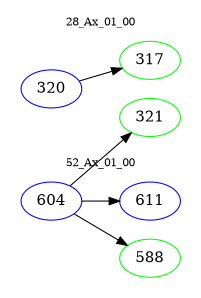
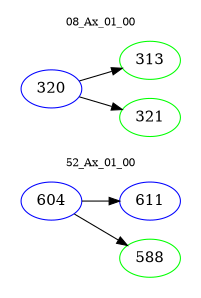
cluster "28_Ax_01_00": label "28_Ax_01_00" -> "08_Ax_01_00"
node "317": label "317" -> "313"
edge "604" -> "321": now "320" -> "321"
